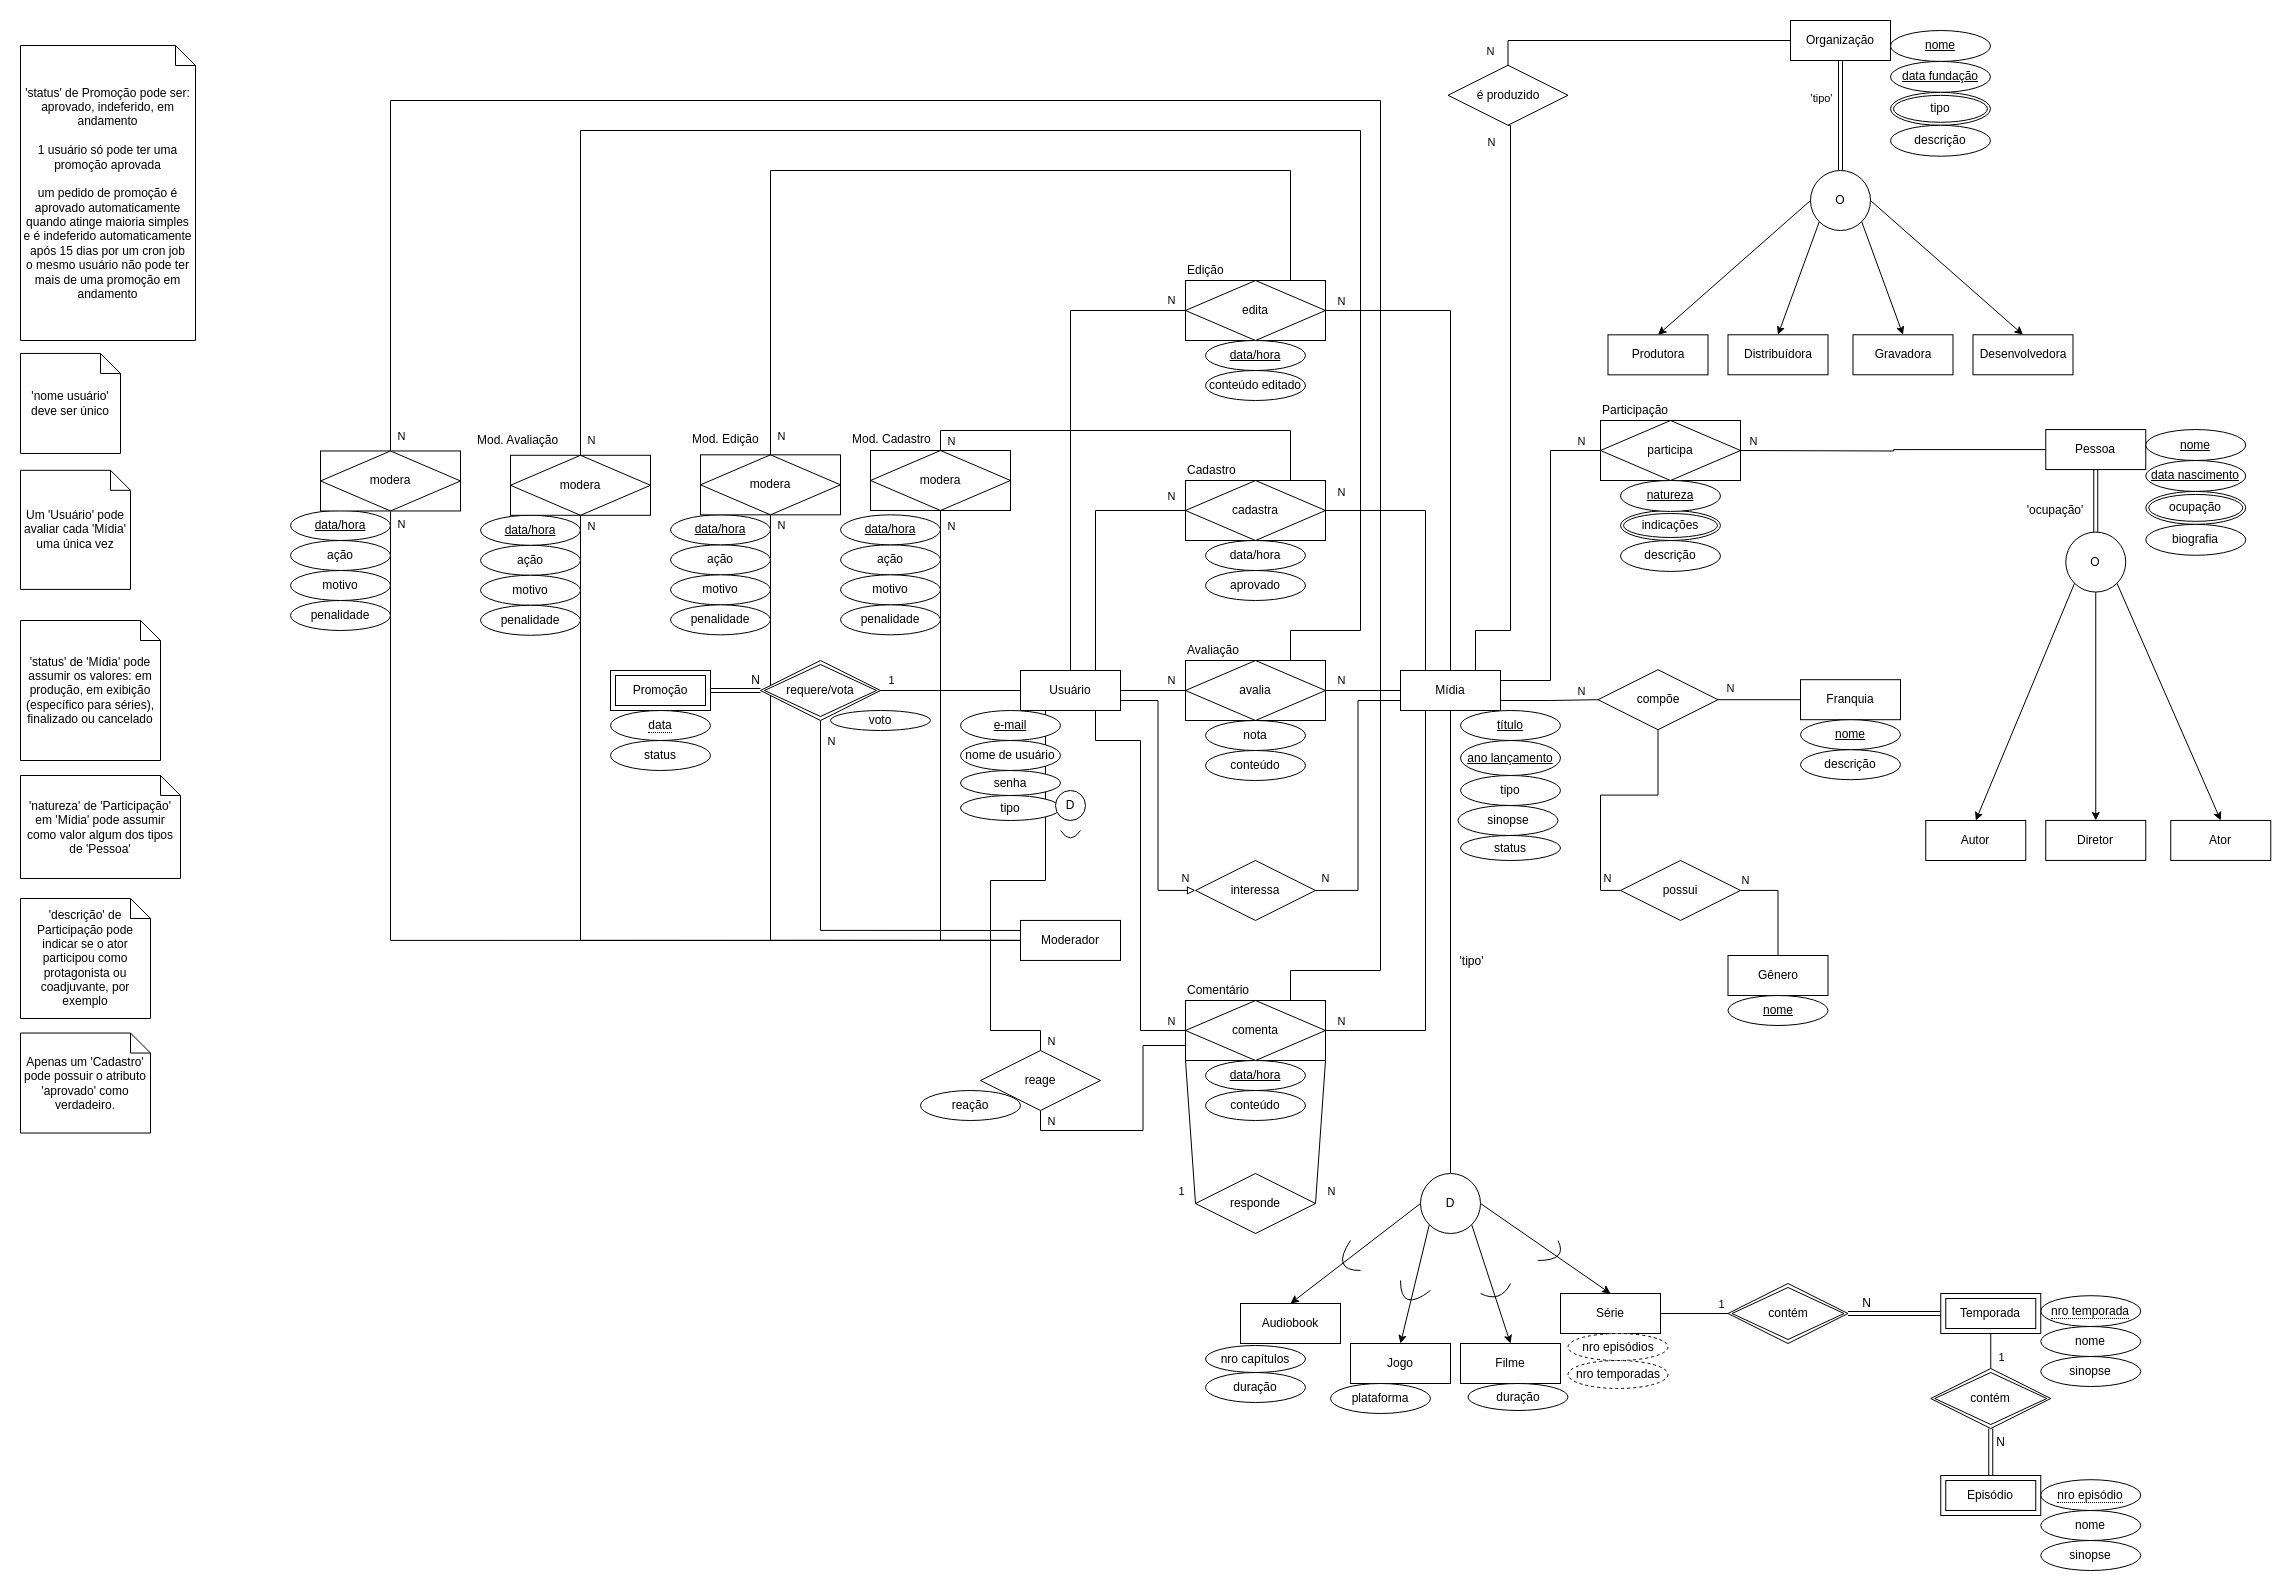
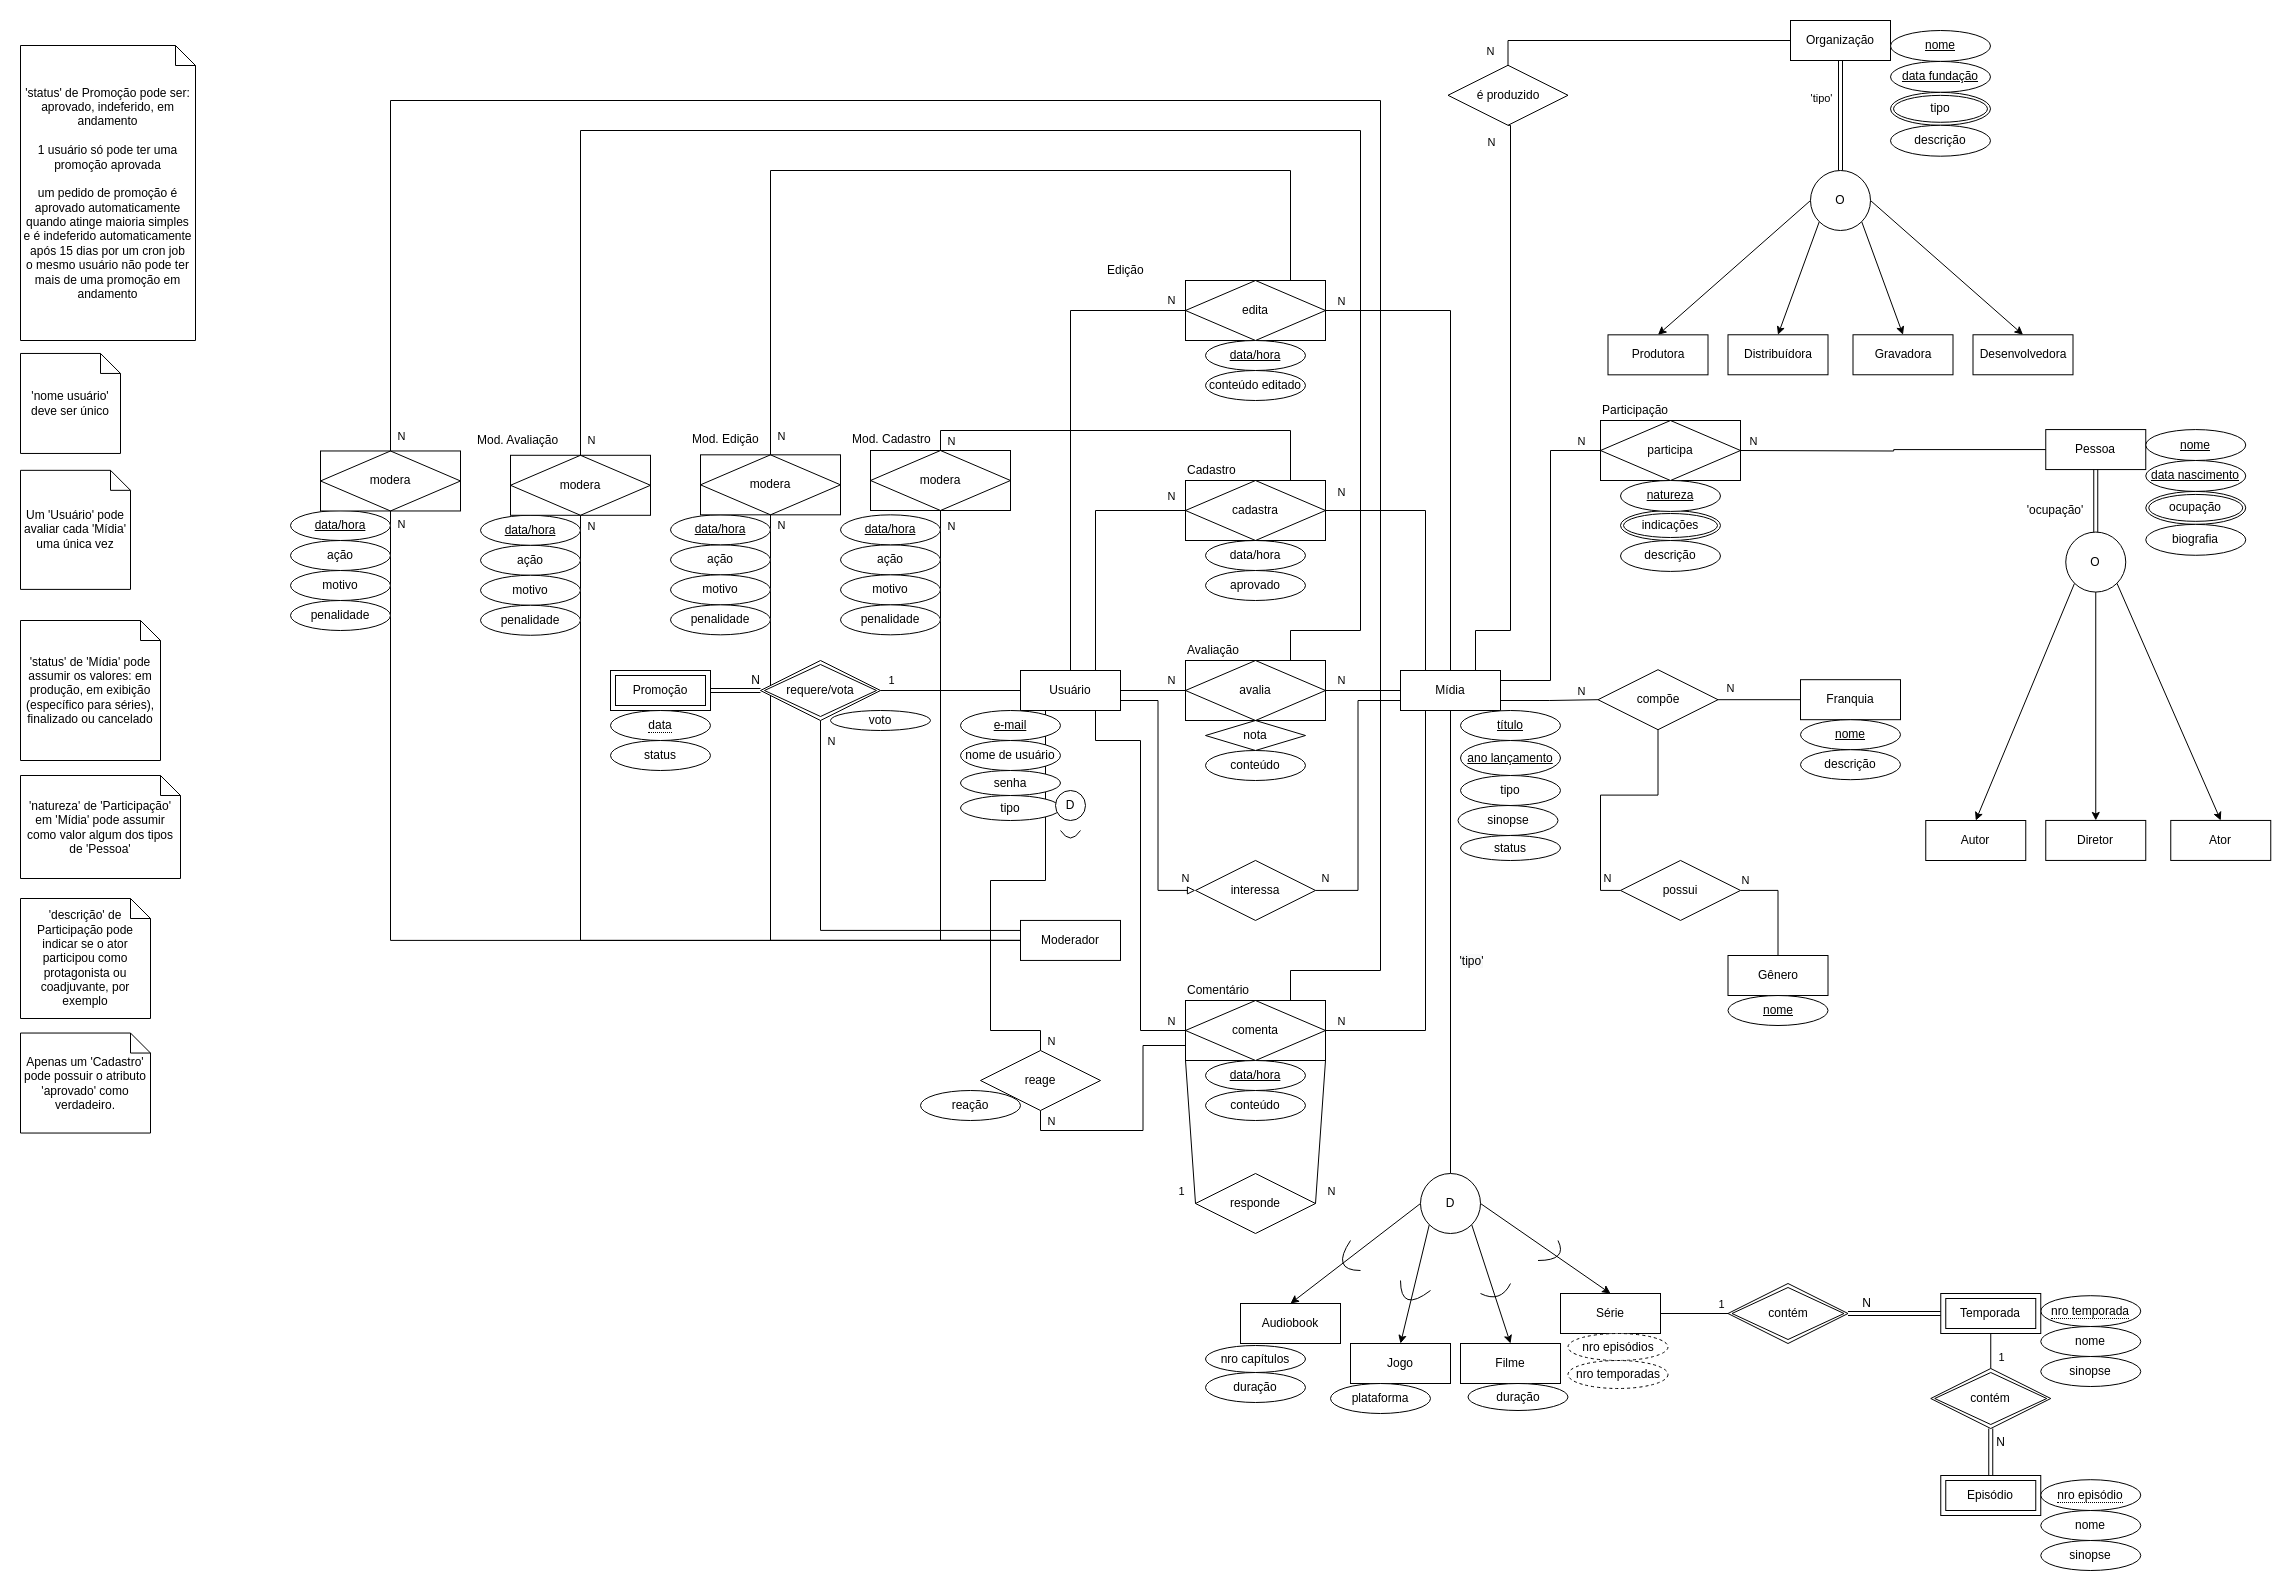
node "Edição": moved (1211, 271) -> (1131, 271)
node "nota": shape ellipse -> diamond
